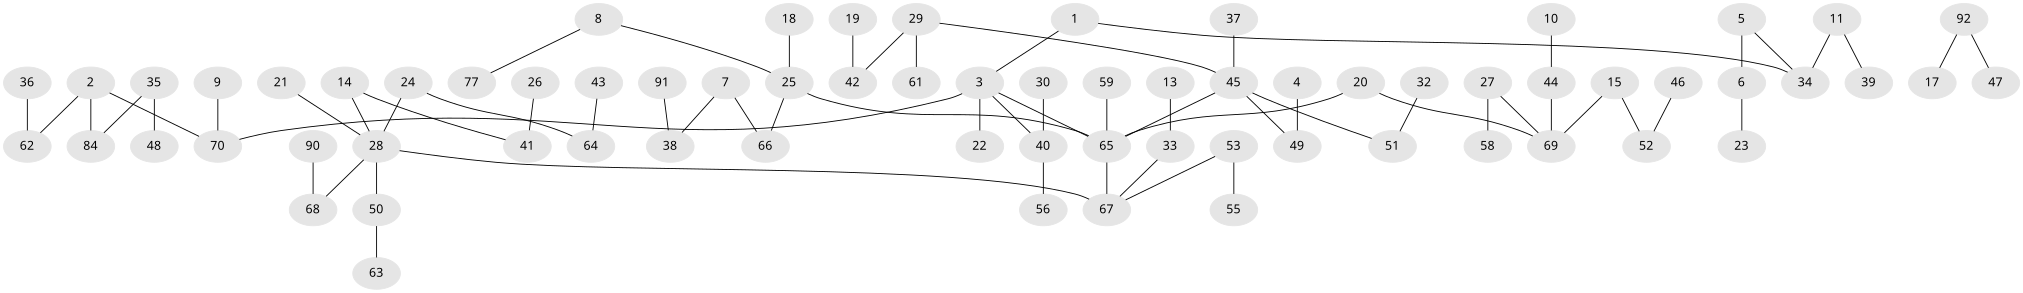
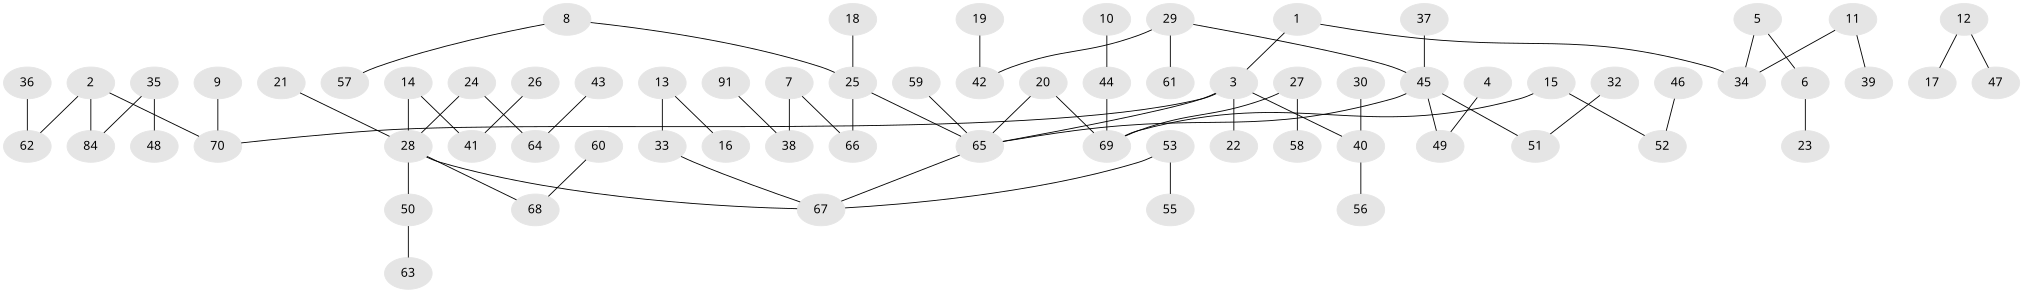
node "92": label "92" -> "12"
node "77": label "77" -> "57"
node "90": label "90" -> "60"
node "16": added
